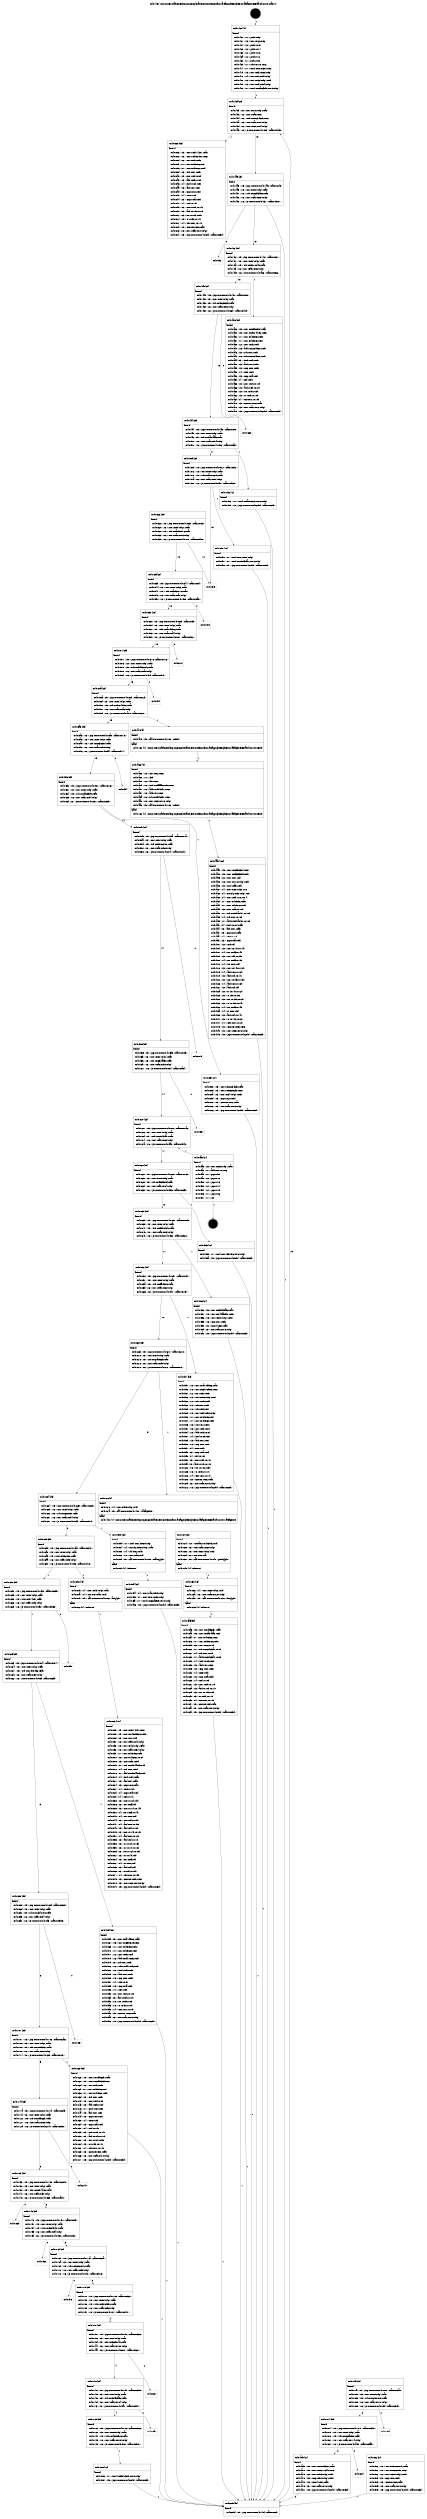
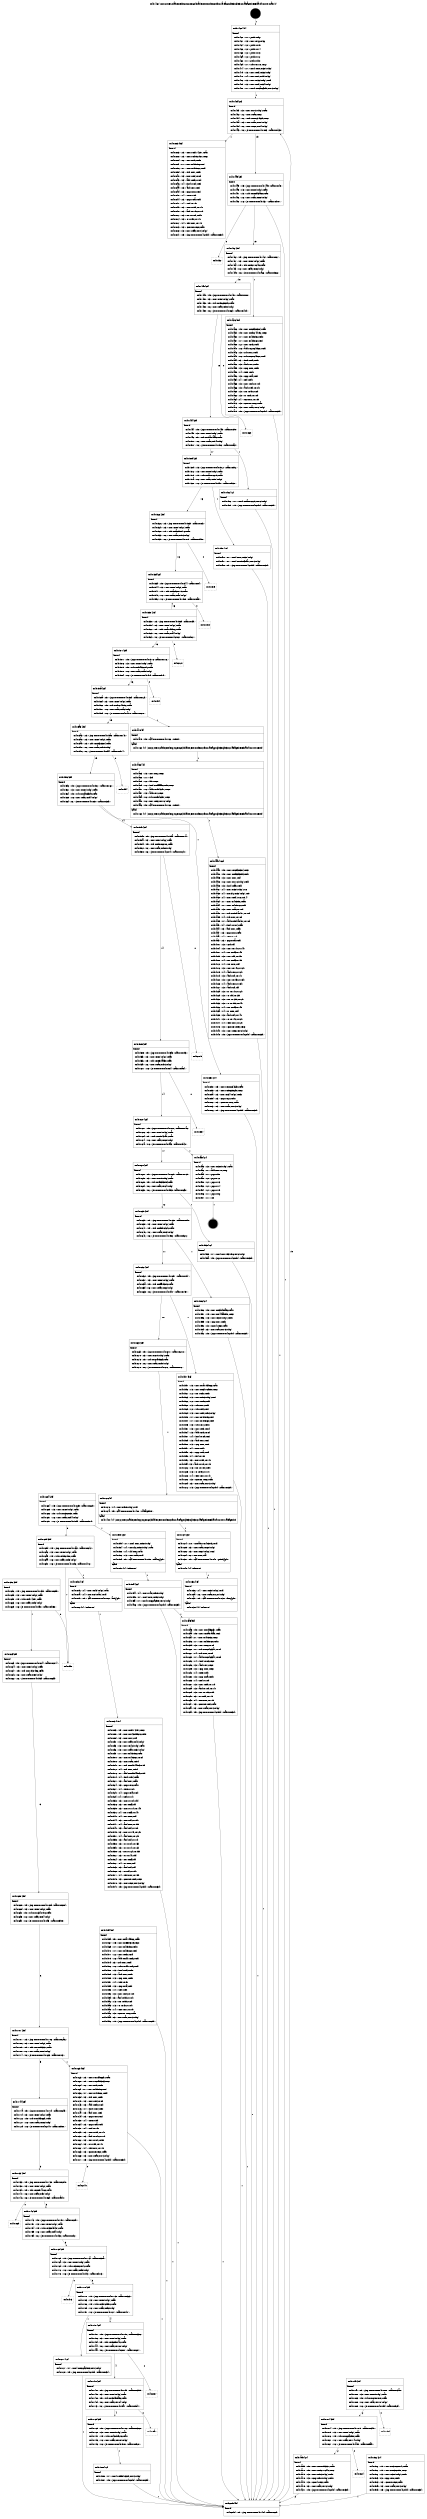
edge "0x40150d [25]" -> "0x401e19": now "0x40150d [25]" -> "0x401526 [25]"
edge "0x401526 [25]" -> "0x401e19": label " 12" -> " 0"
edge "0x40153f [25]" -> "0x401558 [25]": reversed
edge "0x401fa3 [21]" -> "0x401607 [25]": reversed
edge "0x40166b [25]" -> "0x401684 [25]": removed, label "9"
edge "0x401a26 [88]" -> "0x4020bd [5]": added, label "1"
edge "0x401c76 [9]" -> "0x401c7f [23]": added, label "1"
edge "0x40169d [25]" -> "0x4016b6 [25]": now "0x40169d [25]" -> "0x401fb8"
edge "0x401c96 [15]" -> "0x401ca5 [93]": now "0x4019f4 [23]" -> "0x401ca5 [93]"
edge "0x4016cf [25]" -> "0x401b5f [88]": removed, label "1"
node "0x401dfe": removed
edge "0x40171a [25]" -> "0x402040": now "0x401c23 [83]" -> "0x402040"
edge "0x4018e3 [157]" -> "0x4020bd [5]": added, label "1"
node "0x401d3c": removed
node "0x401c17 [12]": added
